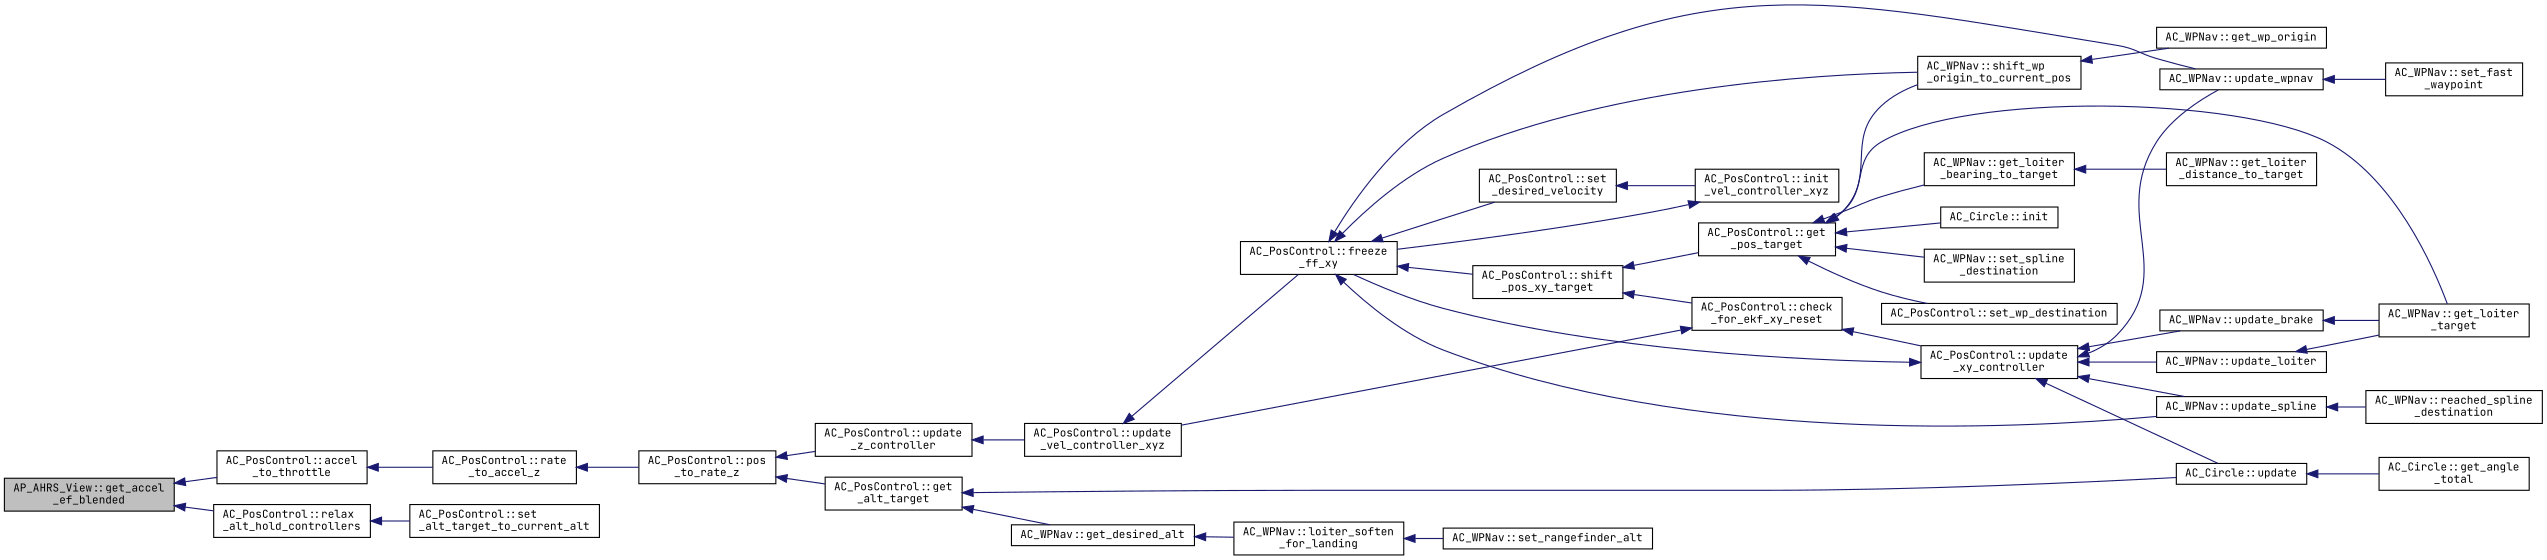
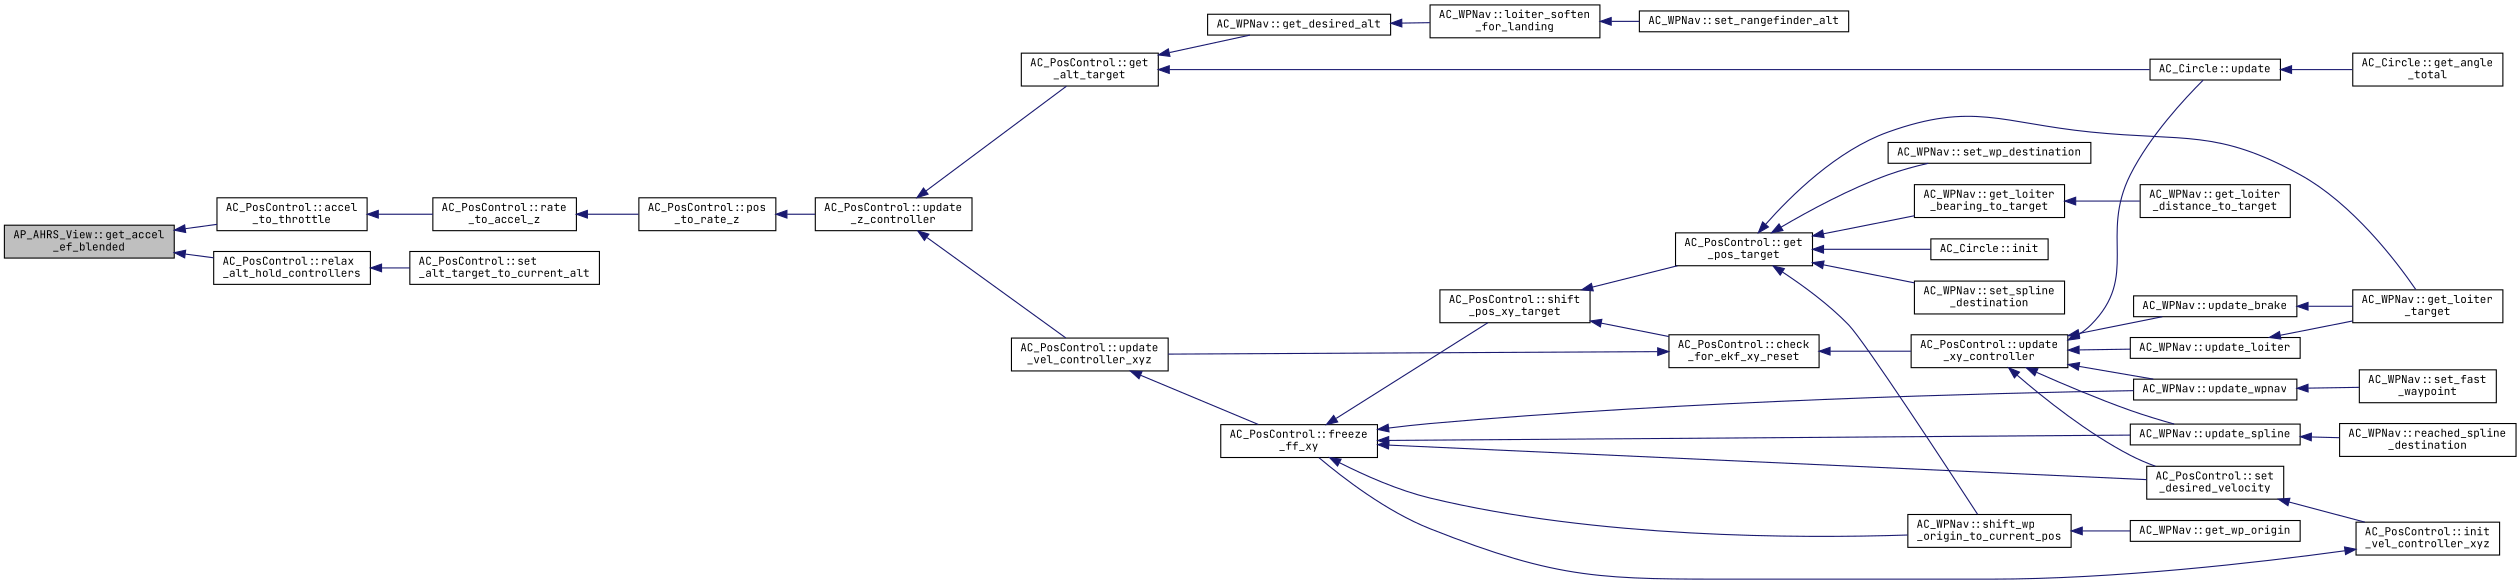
node "AC_PosControl::set_wp_destination": label "AC_PosControl::set_wp_destination" -> "AC_WPNav::set_wp_destination"
edge "AC_PosControl::freeze _ff_xy" -> "AC_PosControl::update _xy_controller": now "AC_PosControl::set _desired_velocity" -> "AC_PosControl::update _xy_controller"
edge "AC_PosControl::get _alt_target" -> "AC_PosControl::pos _to_rate_z": now "AC_PosControl::get _alt_target" -> "AC_PosControl::update _z_controller"
